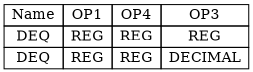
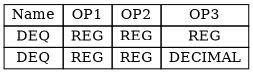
node "Name": text "OP4" -> "OP2"
